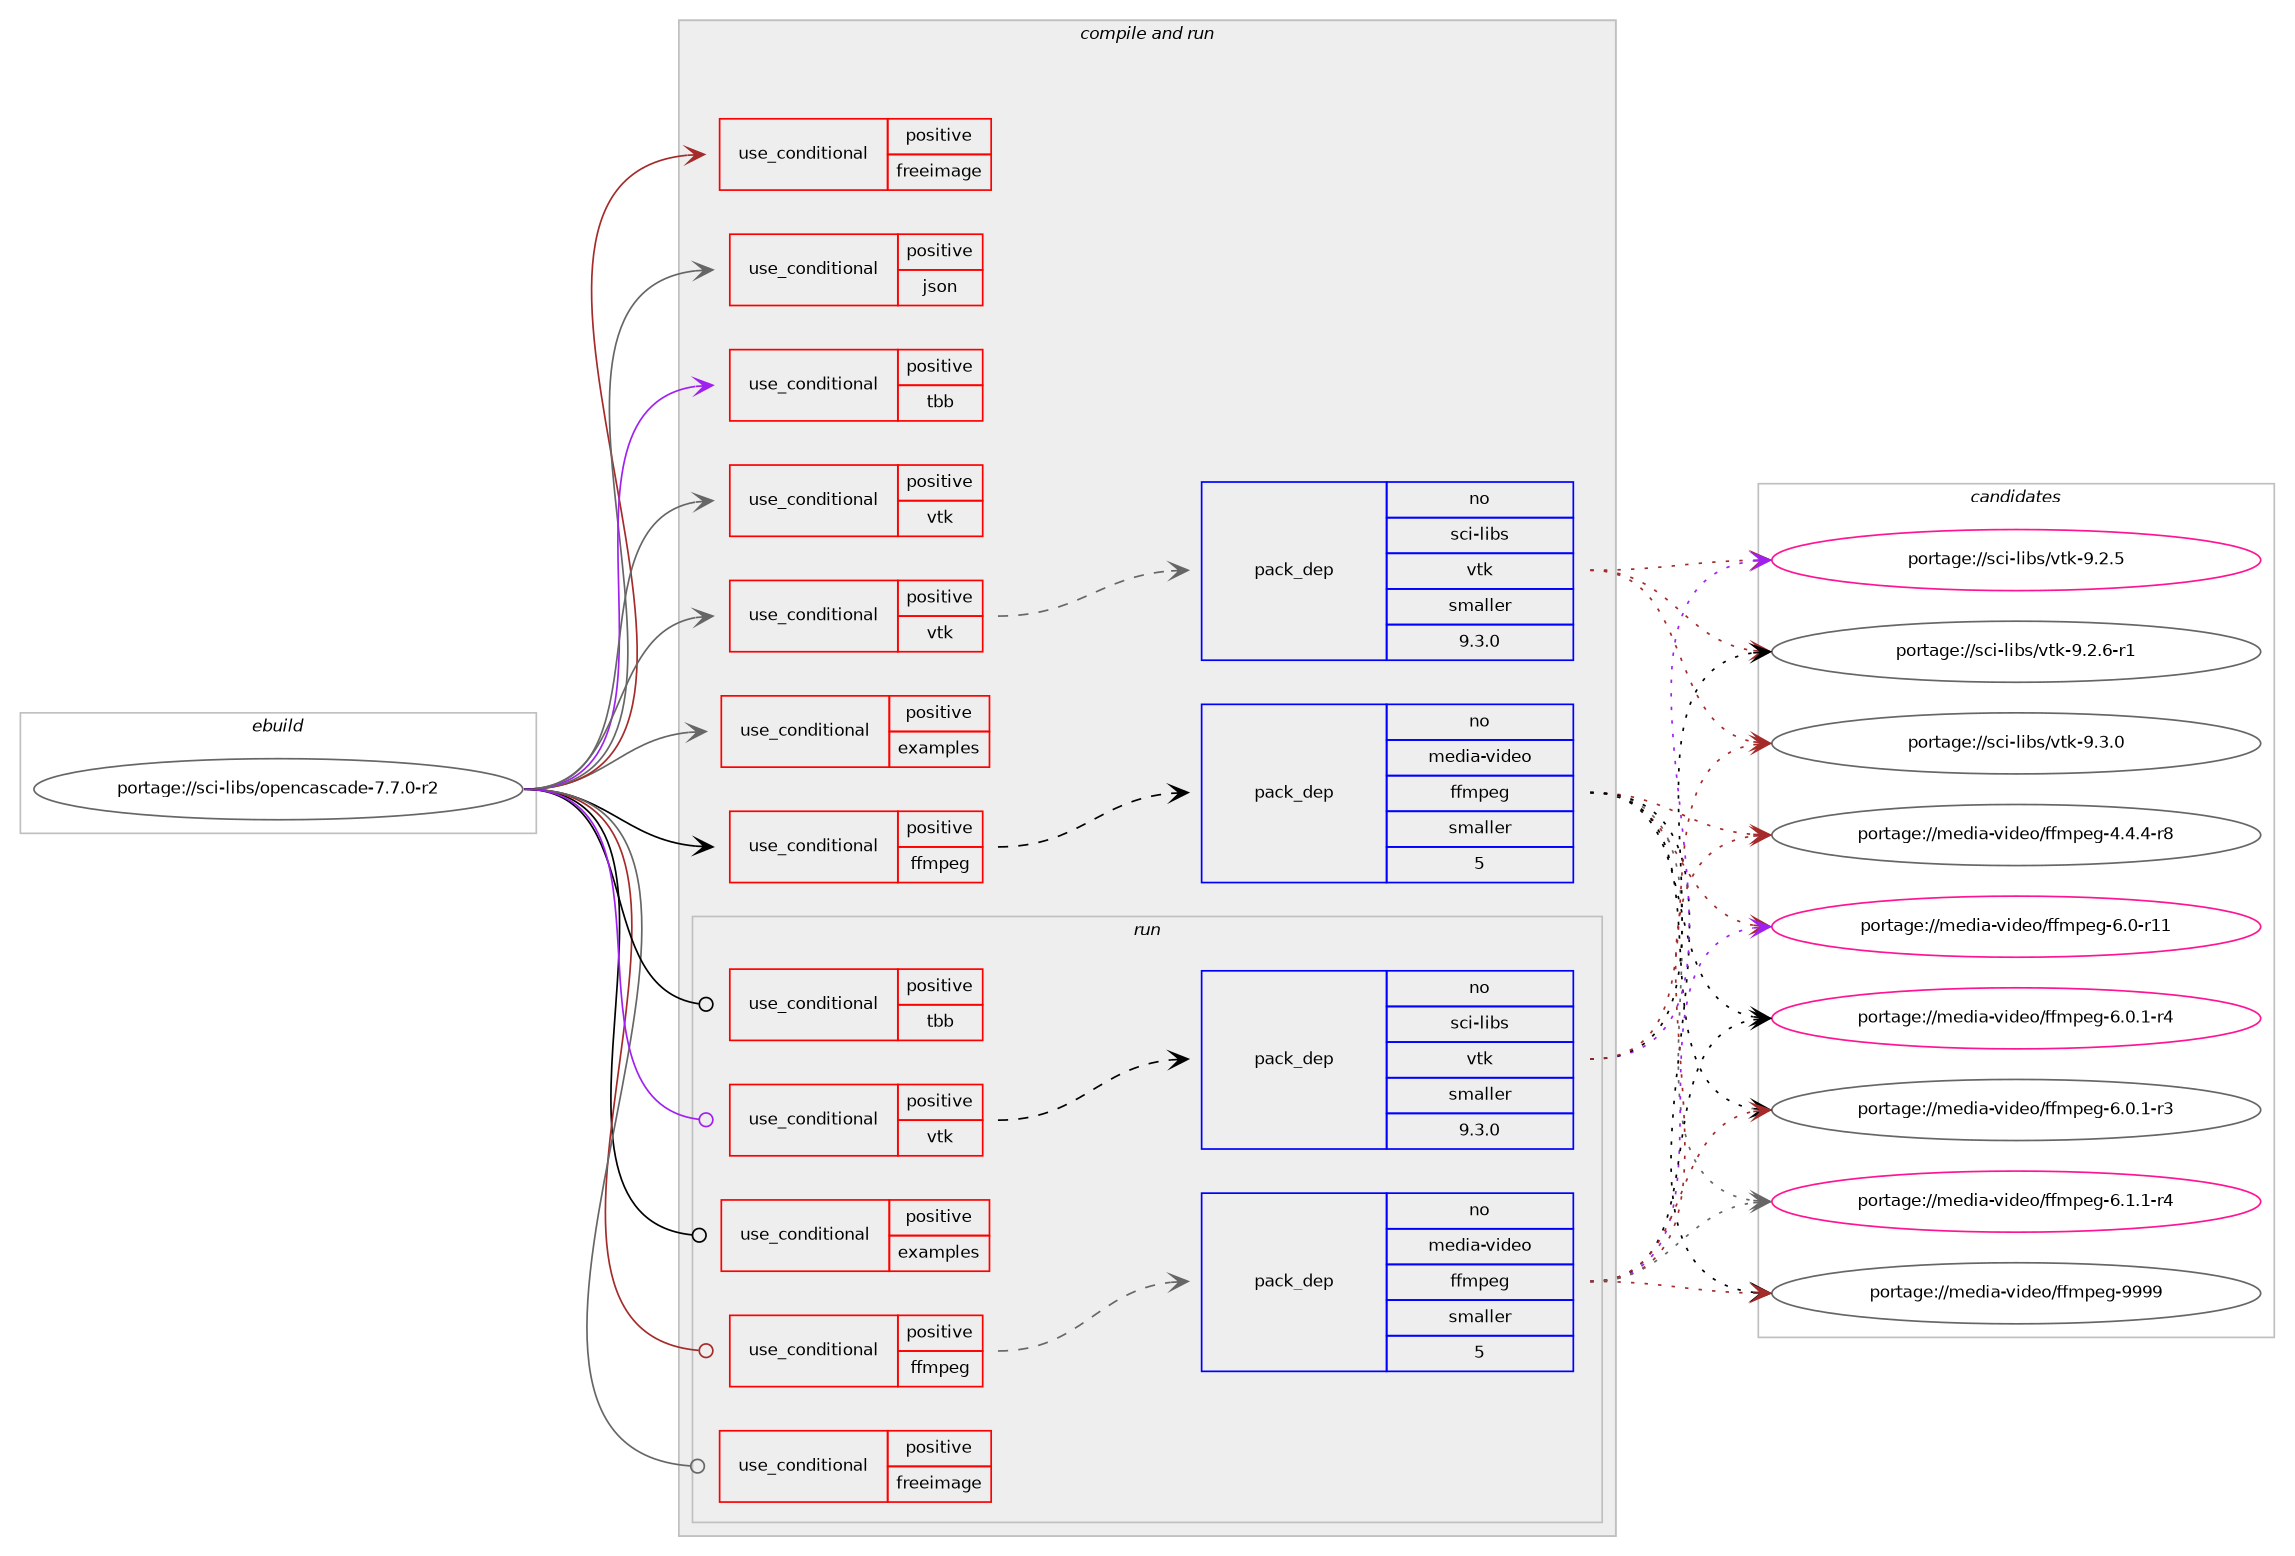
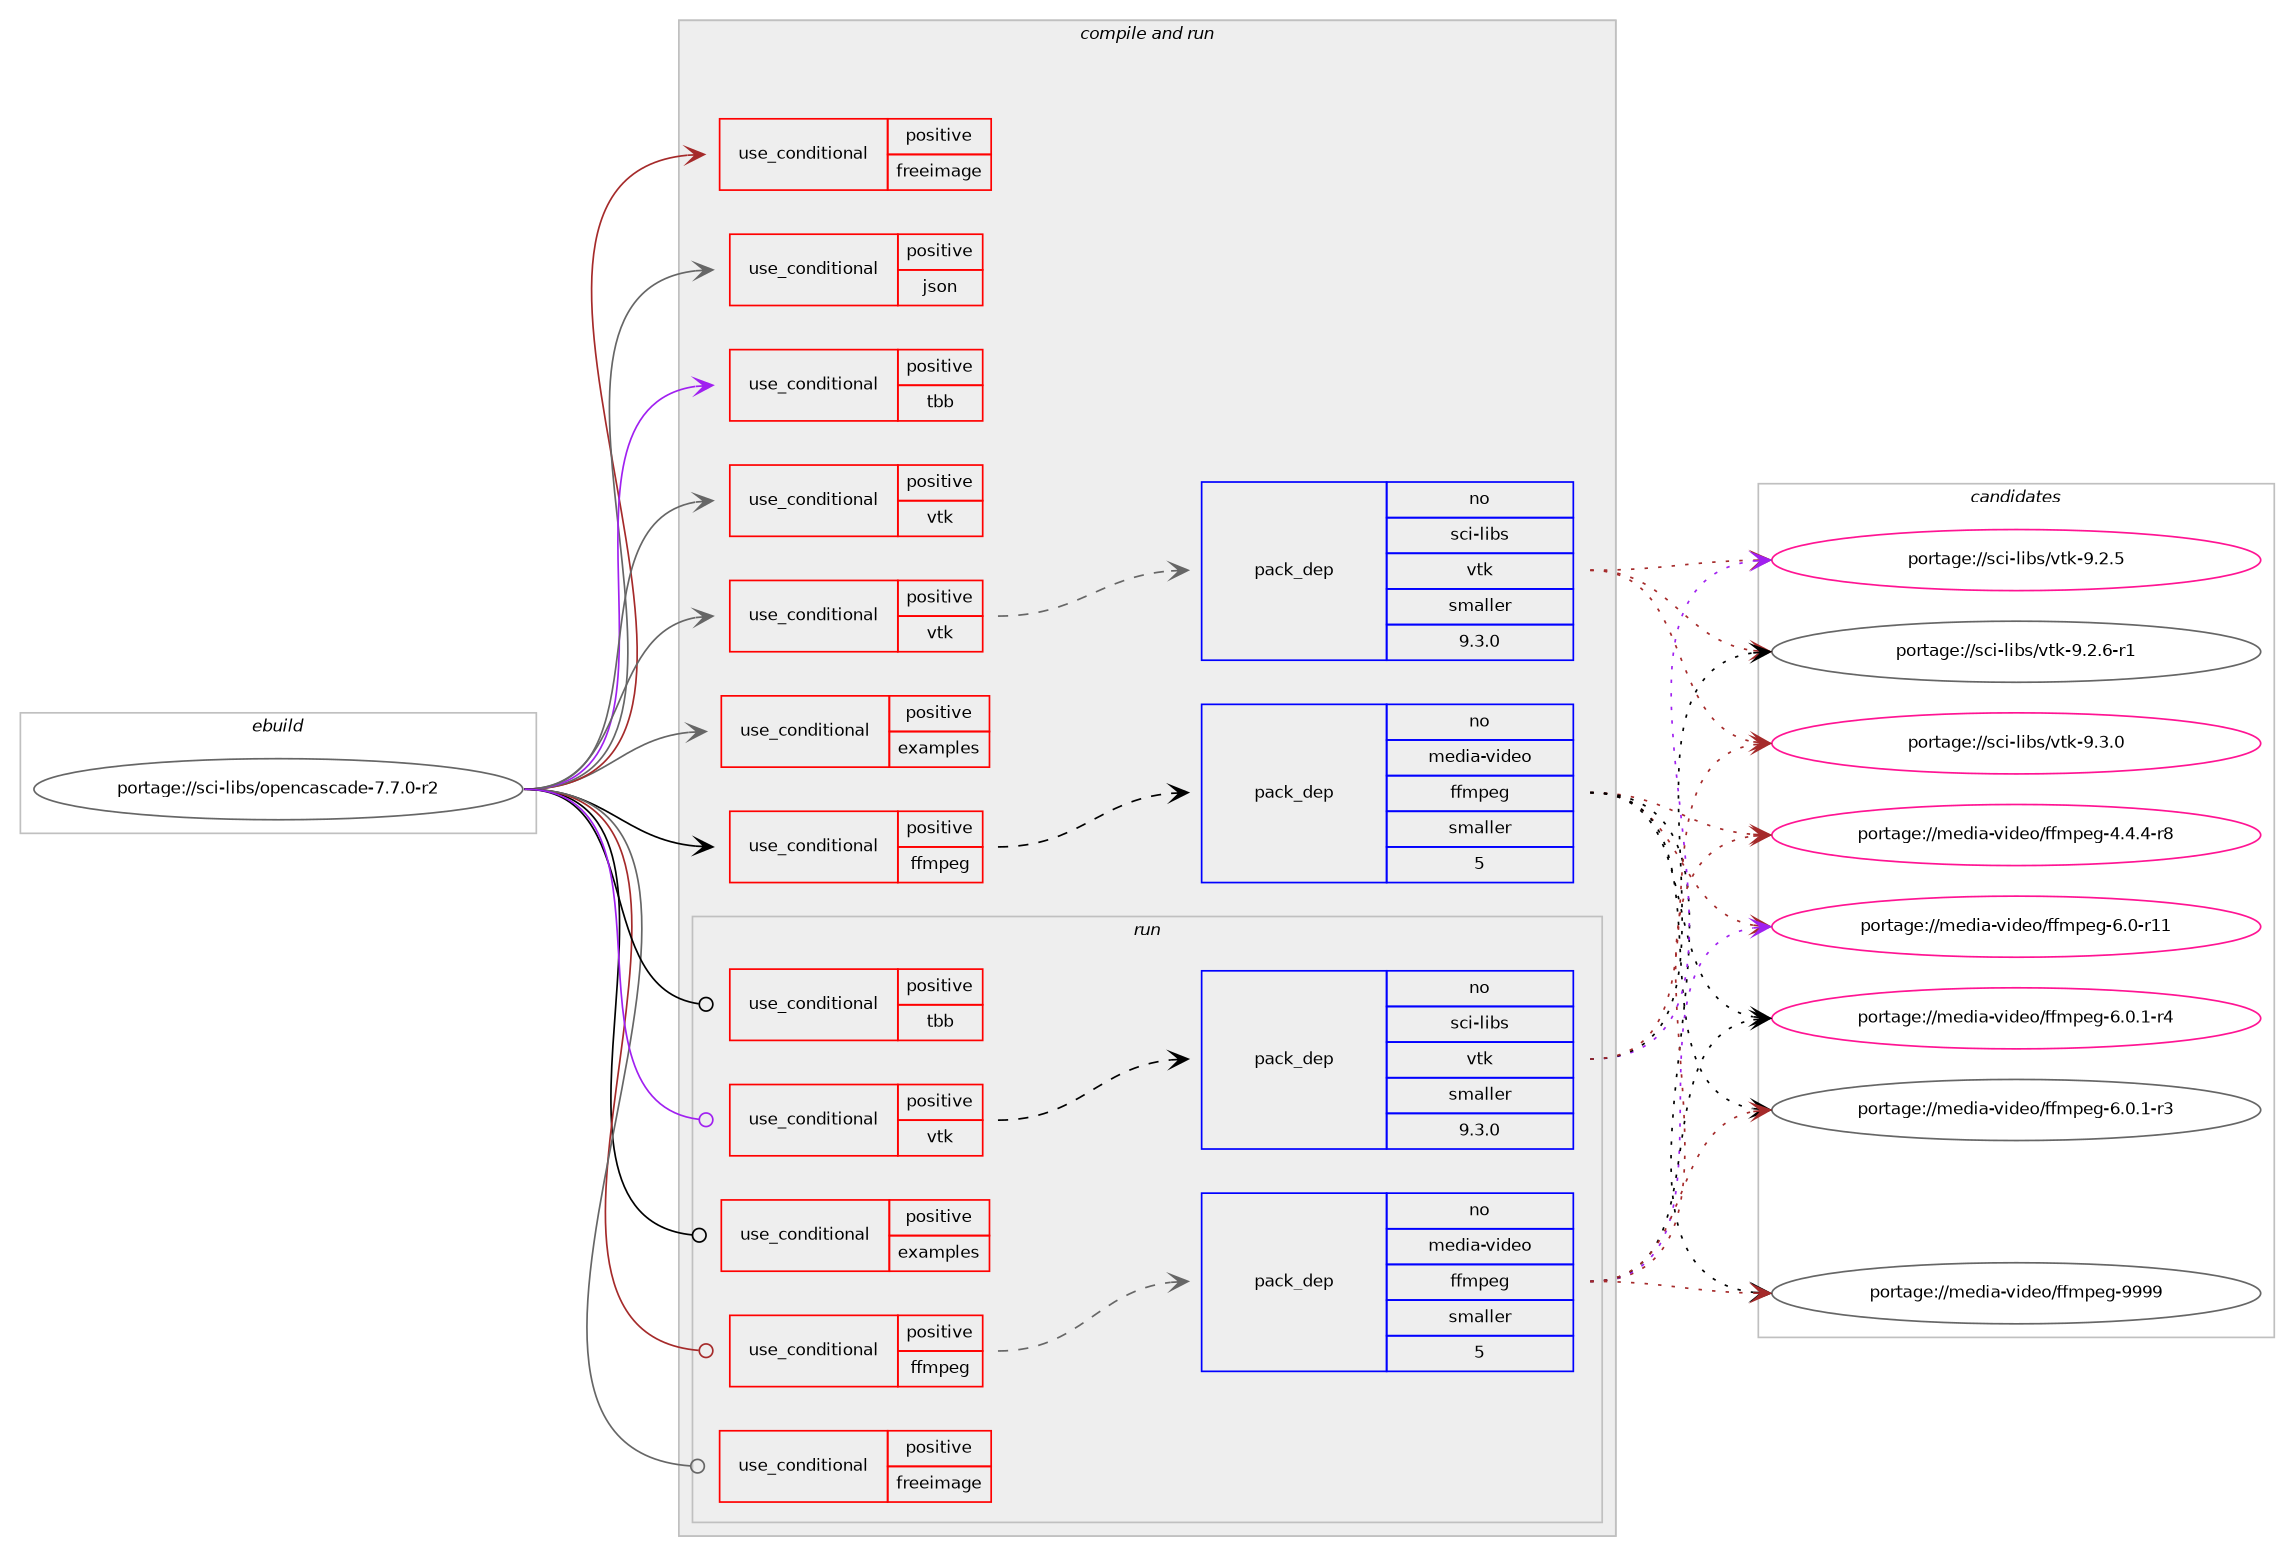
node "portage://sci-libs/vtk-9.3.0": color gray40 -> deeppink
node "portage://media-video/ffmpeg-4.4.4-r8": color gray40 -> deeppink
node "portage://media-video/ffmpeg-6.1.1-r4": removed
